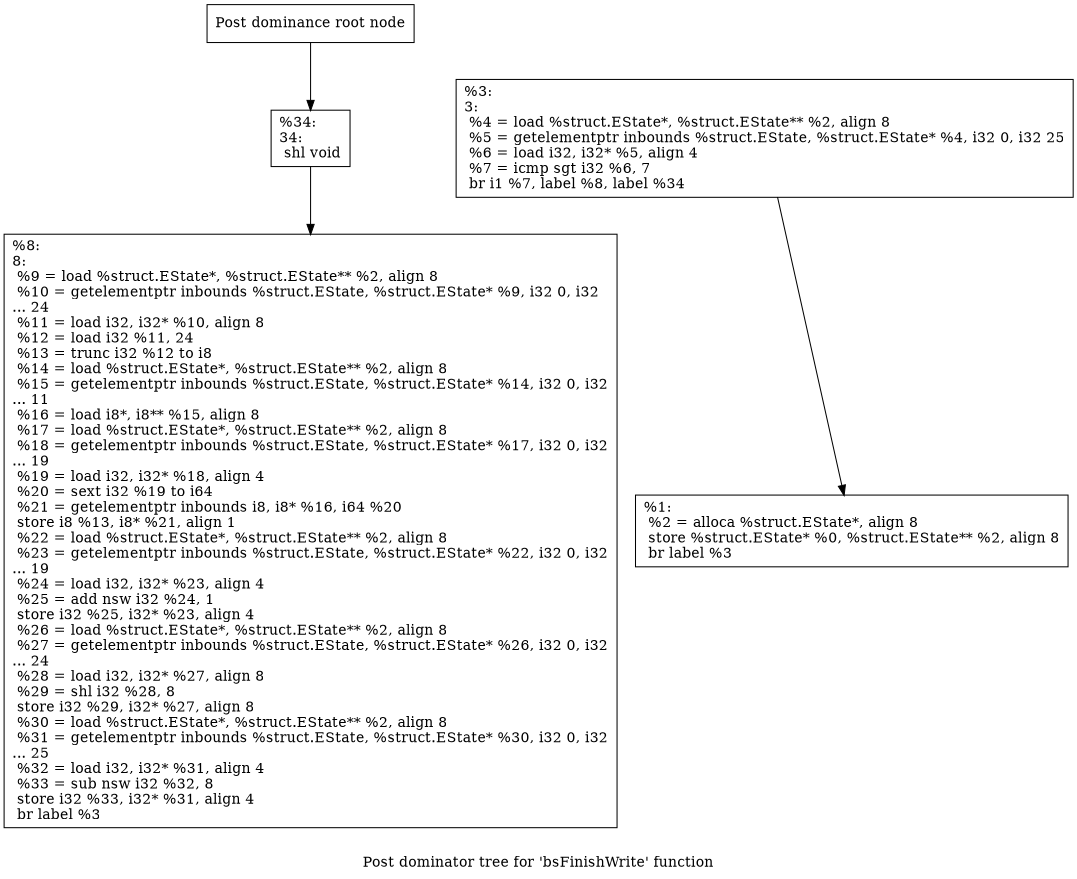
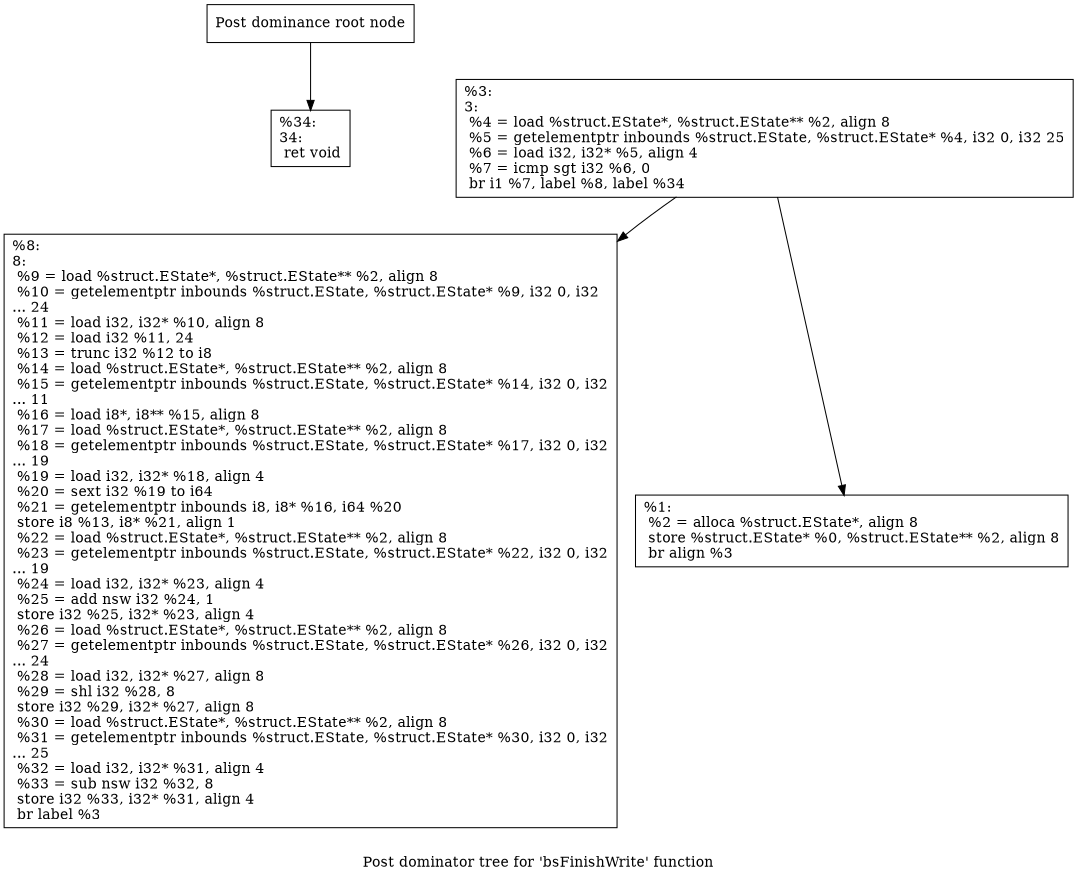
node "%34:": text "shl void" -> "ret void"
node "%3:": text "%7 = icmp sgt i32 %6, 7" -> "%7 = icmp sgt i32 %6, 0"
edge "%34:" -> "%8:": now "%3:" -> "%8:"
node "%1:": text "br label %3" -> "br align %3"
